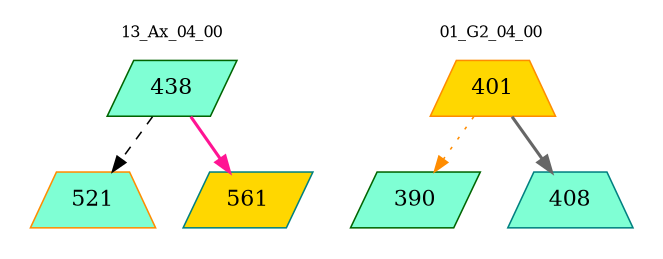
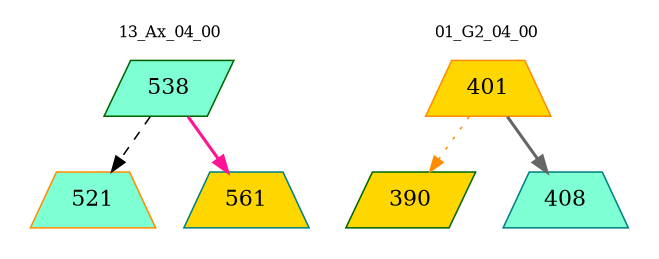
node "438": label "438" -> "538"
node "561": shape parallelogram -> trapezium
node "390": fillcolor aquamarine -> gold
